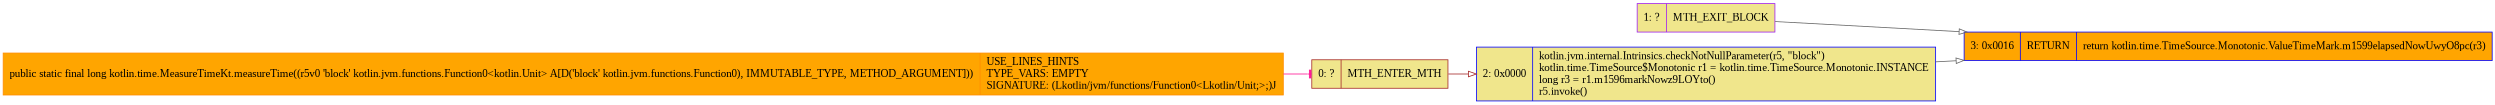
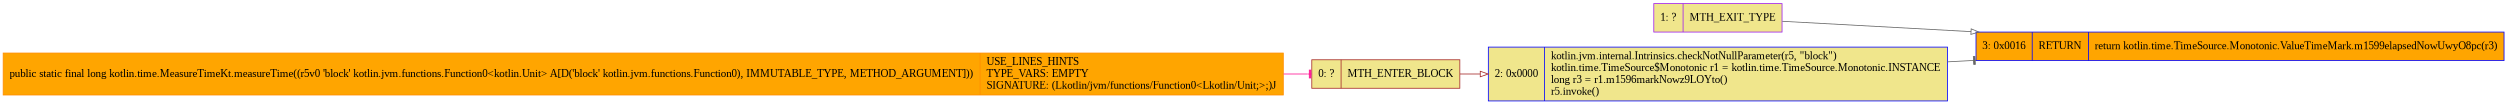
node "1: ?": text "MTH_EXIT_BLOCK" -> "MTH_EXIT_TYPE"
edge "2: 0x0000" -> "3: 0x0016": arrowhead onormal -> tee
node "0: ?": text "MTH_ENTER_MTH" -> "MTH_ENTER_BLOCK"
